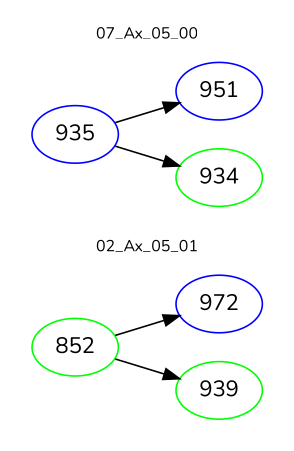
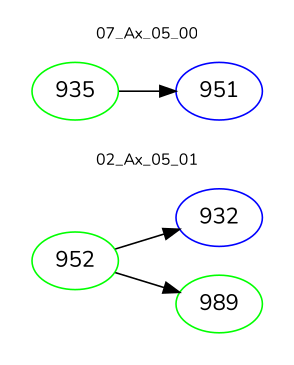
node "935": color blue -> green
node "934": removed
node "972": label "972" -> "932"
node "852": label "852" -> "952"
node "939": label "939" -> "989"
